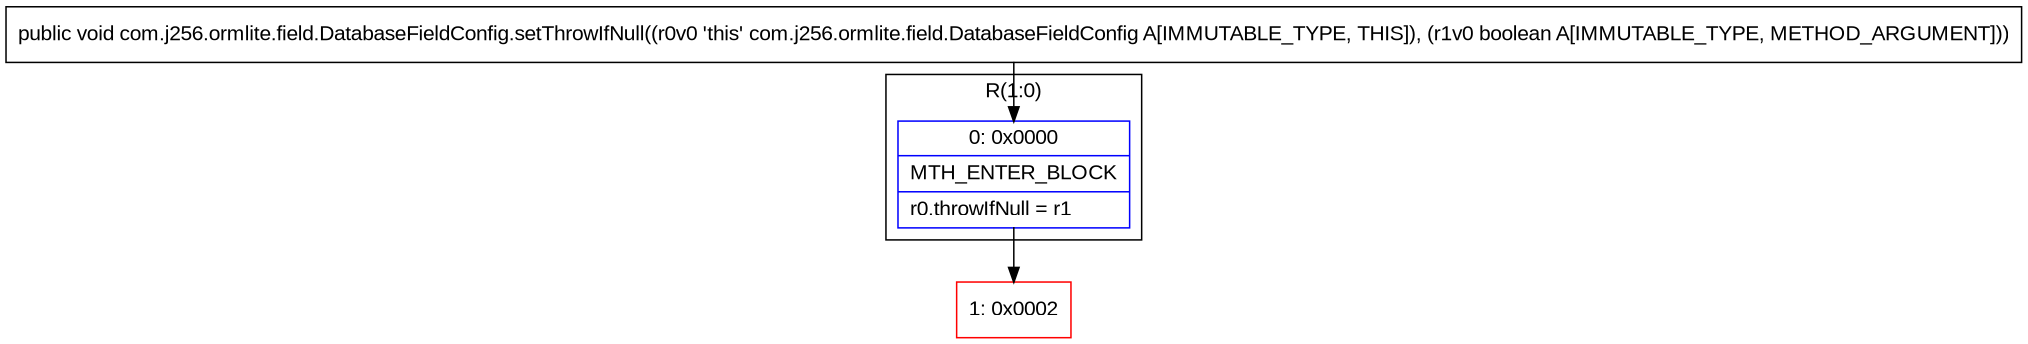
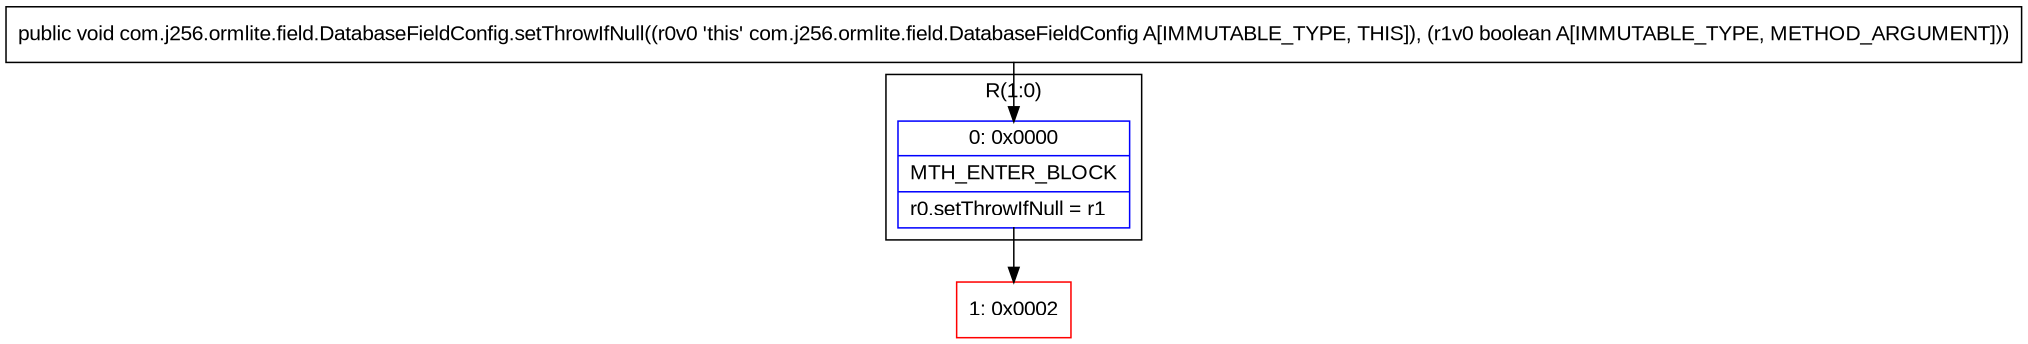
node "0: 0x0000": text "r0.throwIfNull = r1" -> "r0.setThrowIfNull = r1"
